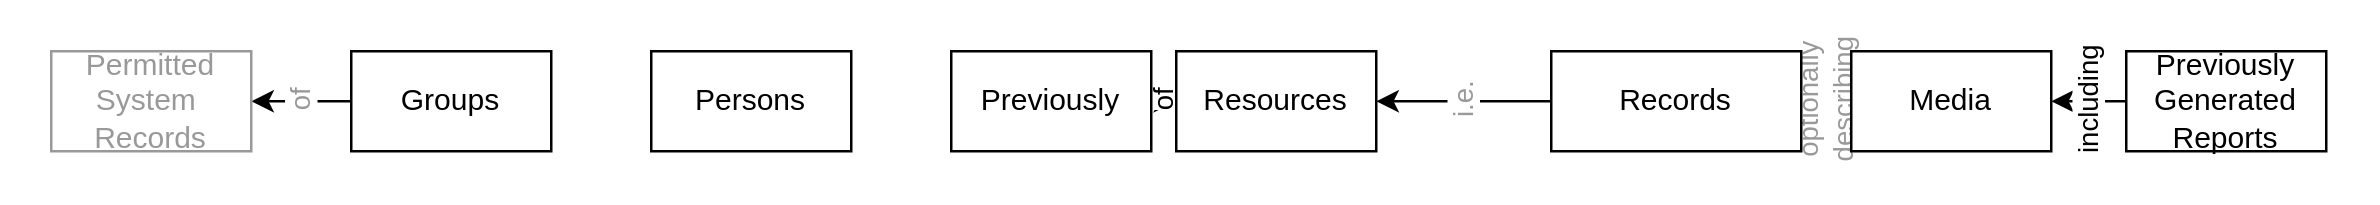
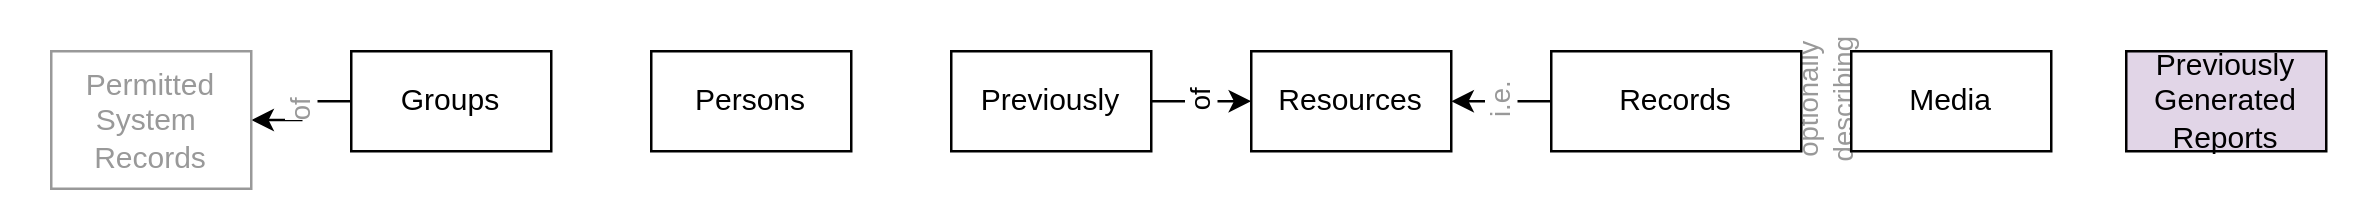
node "Permitted System Records": size 200x100 -> 200x138
node "Resources": moved (1276, 101) -> (1351, 101)
edge "Previously Generated Reports" -> "Media": removed, label "including"
node "Previously Generated Reports": fillcolor #ffffff -> #e1d5e7
